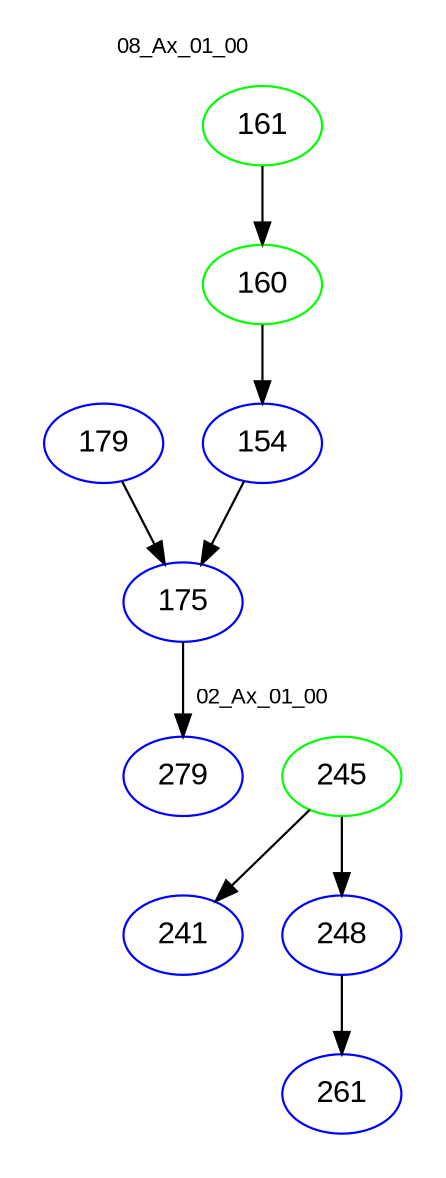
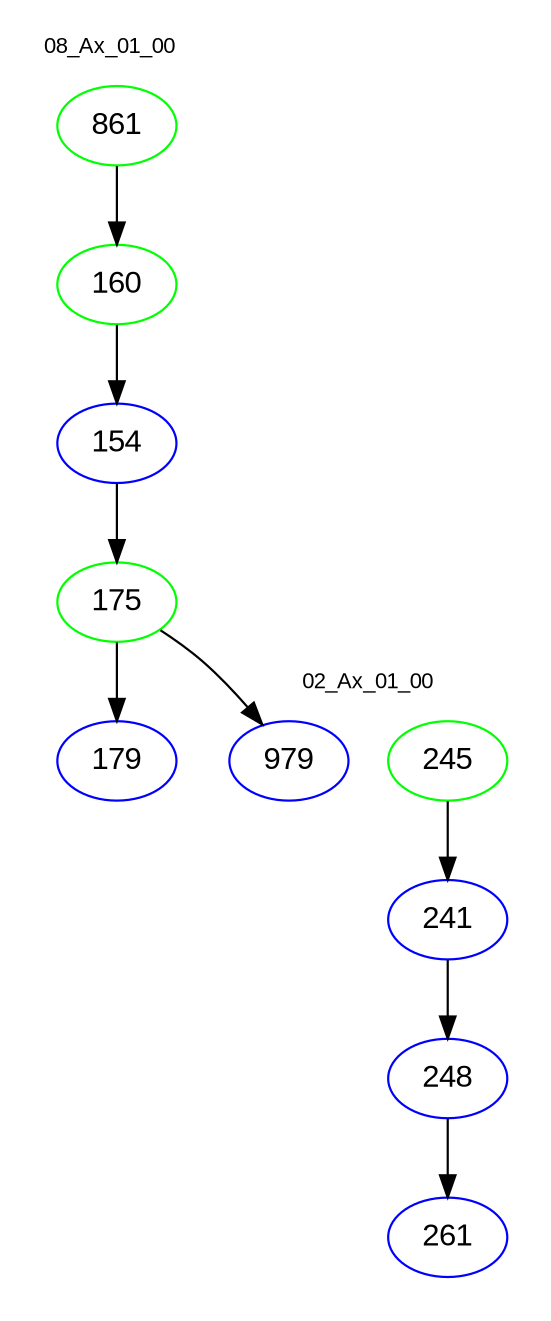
node "161": label "161" -> "861"
edge "179" -> "175": reversed
node "175": color blue -> green
node "279": label "279" -> "979"
edge "245" -> "248": now "241" -> "248"
